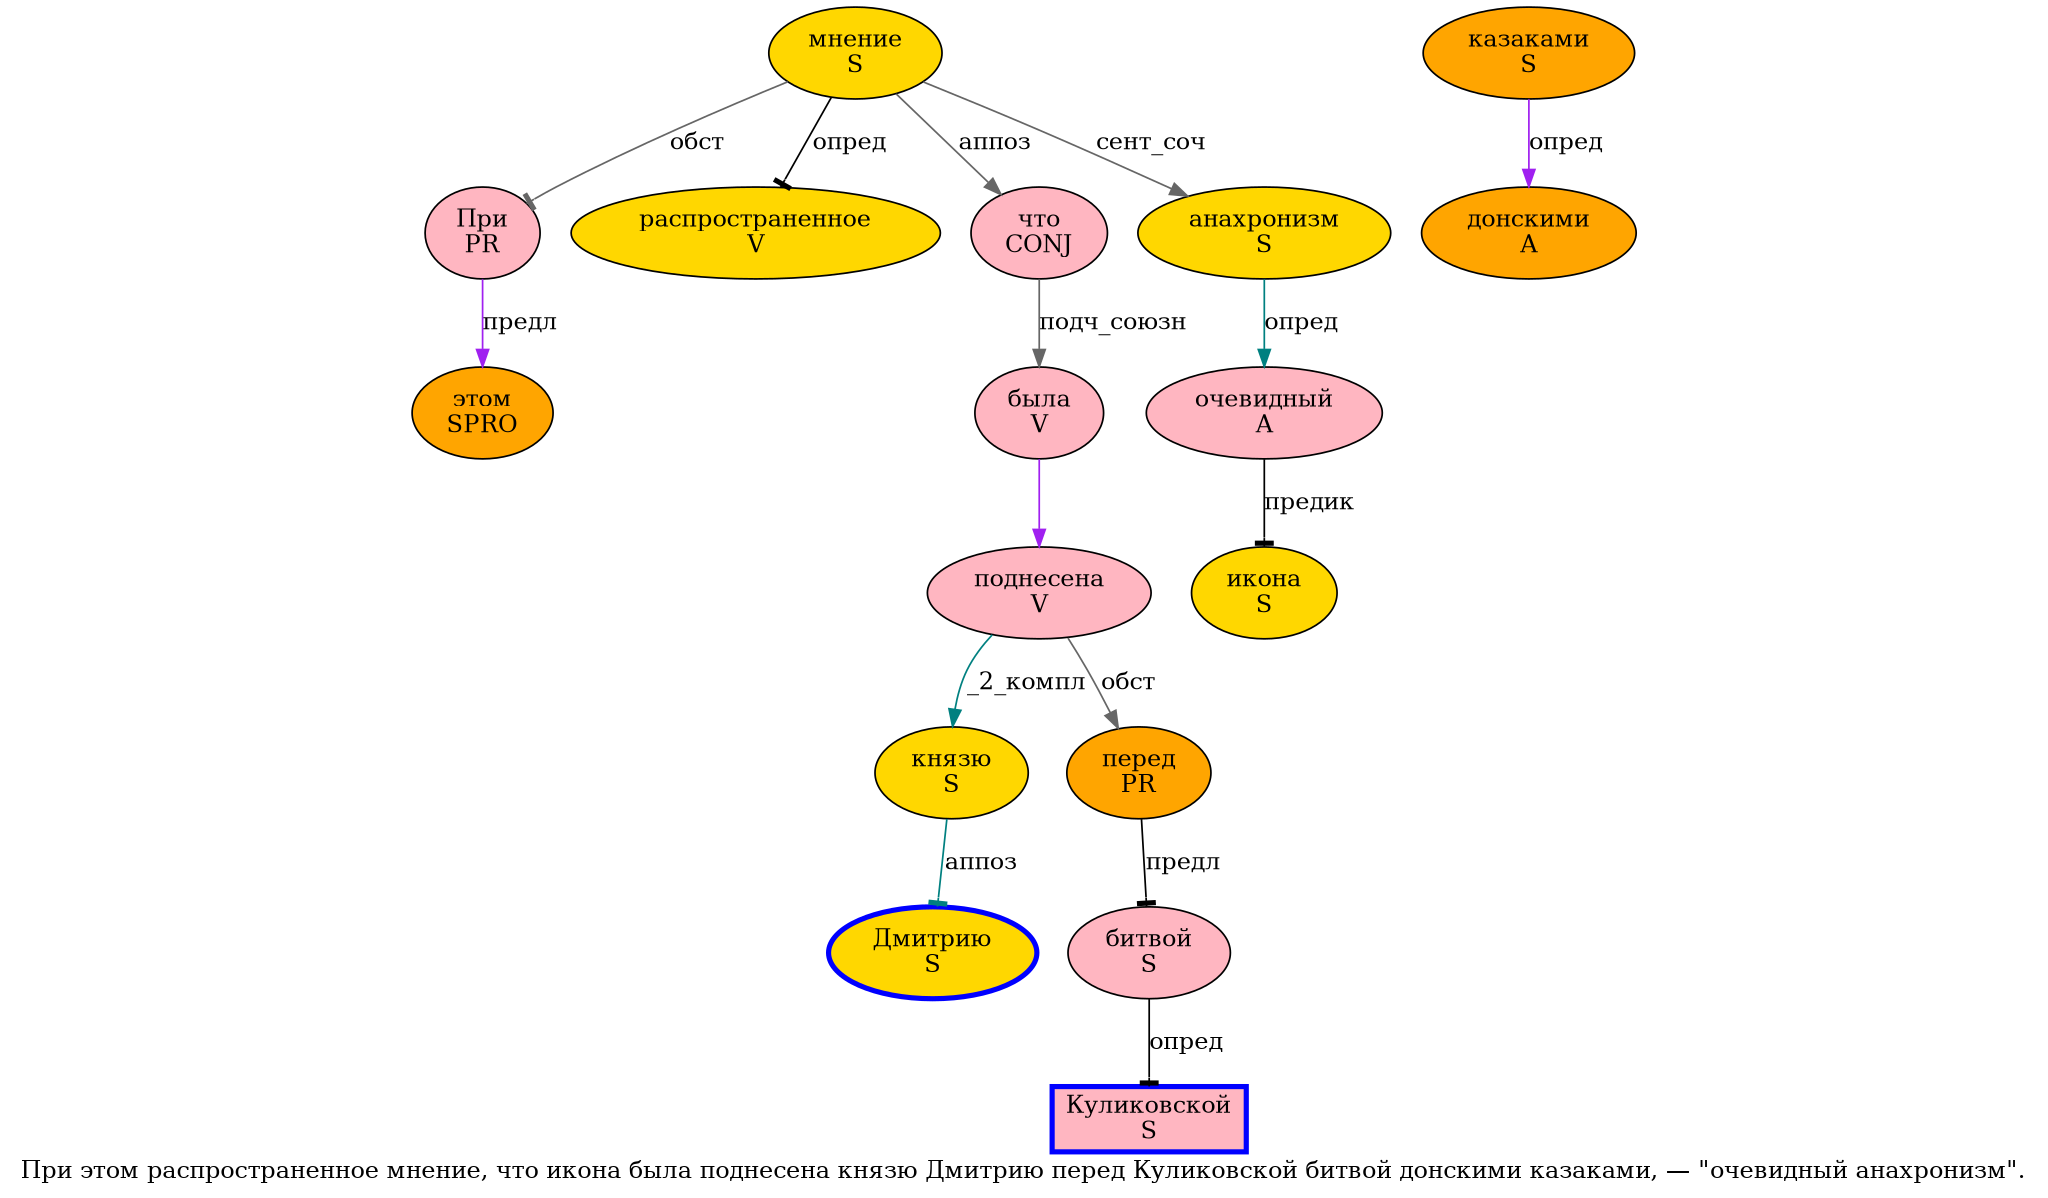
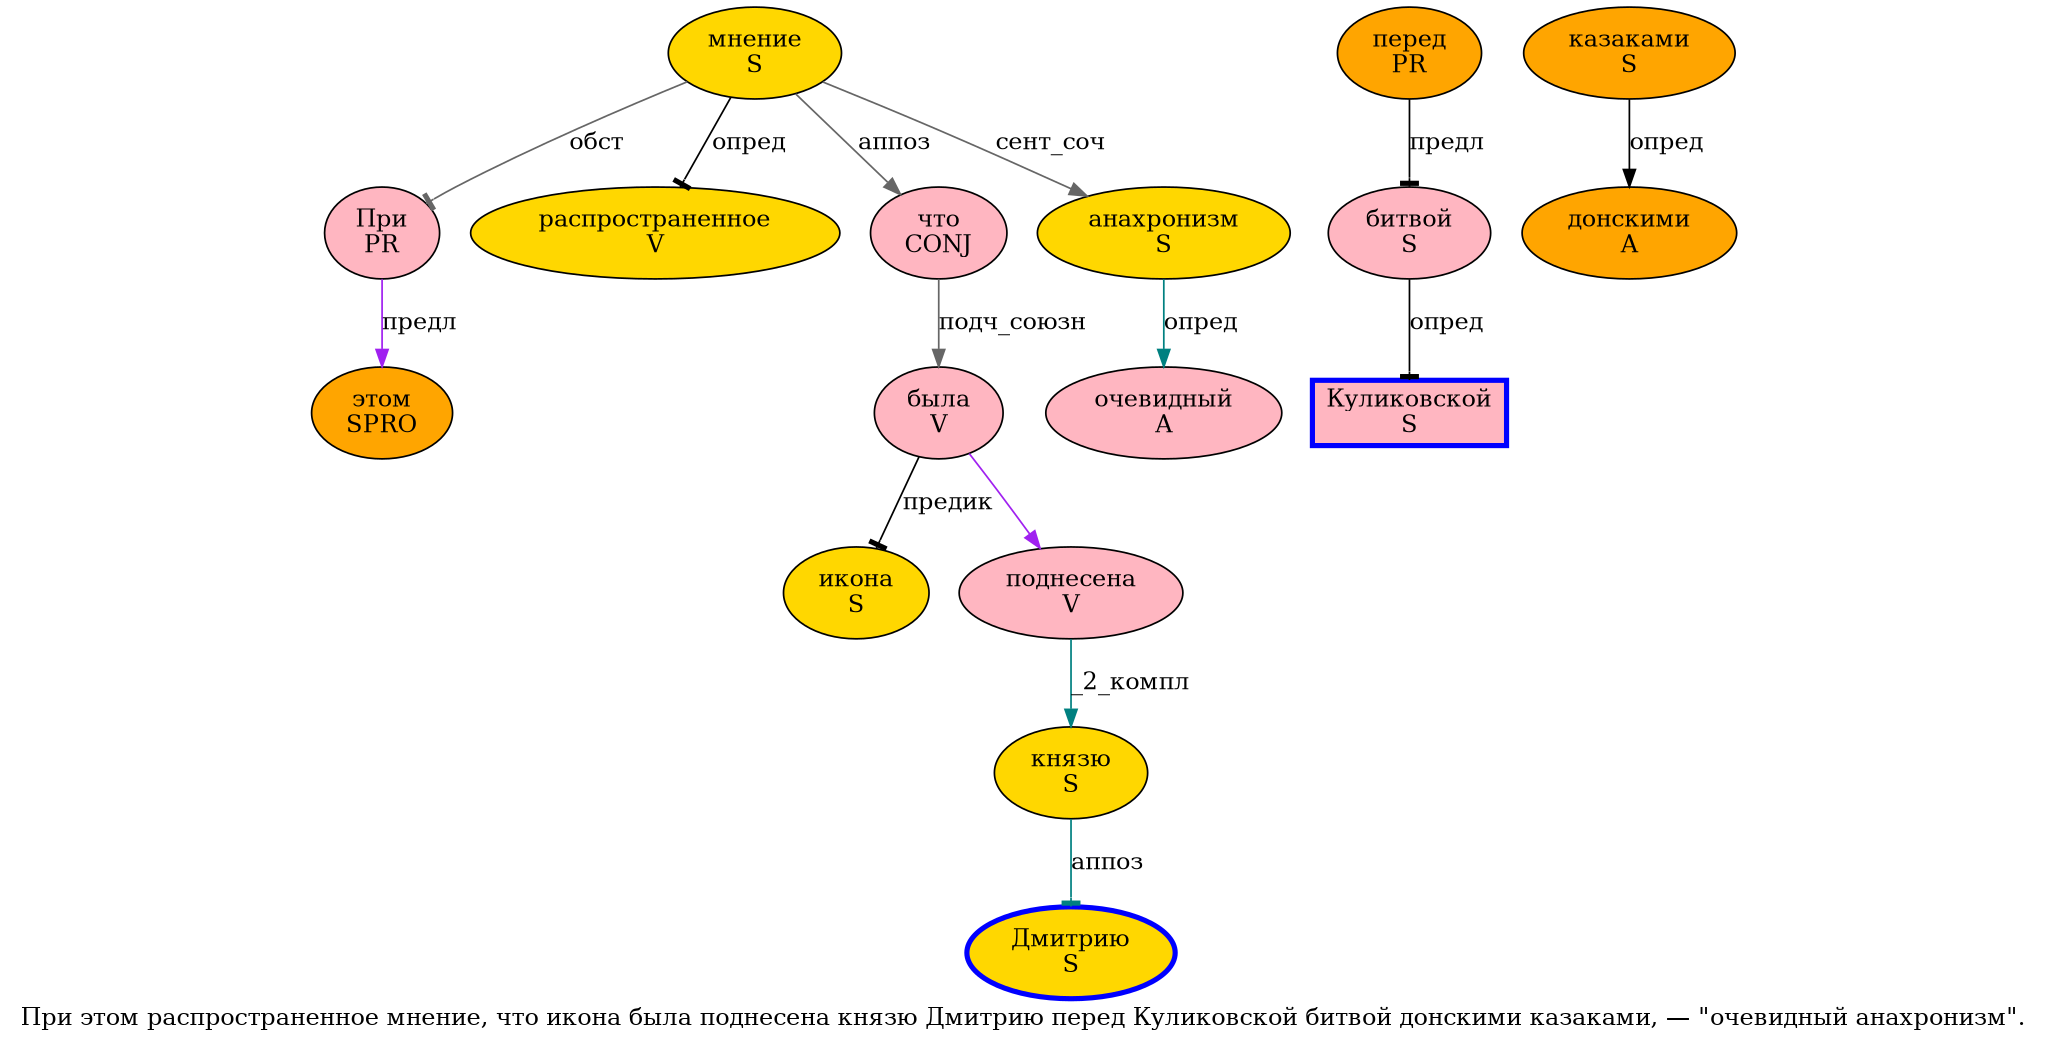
edge "казаками S" -> "донскими A": color purple -> black
edge "очевидный A" -> "икона S": now "была V" -> "икона S"
edge "поднесена V" -> "перед PR": removed, label "обст"
